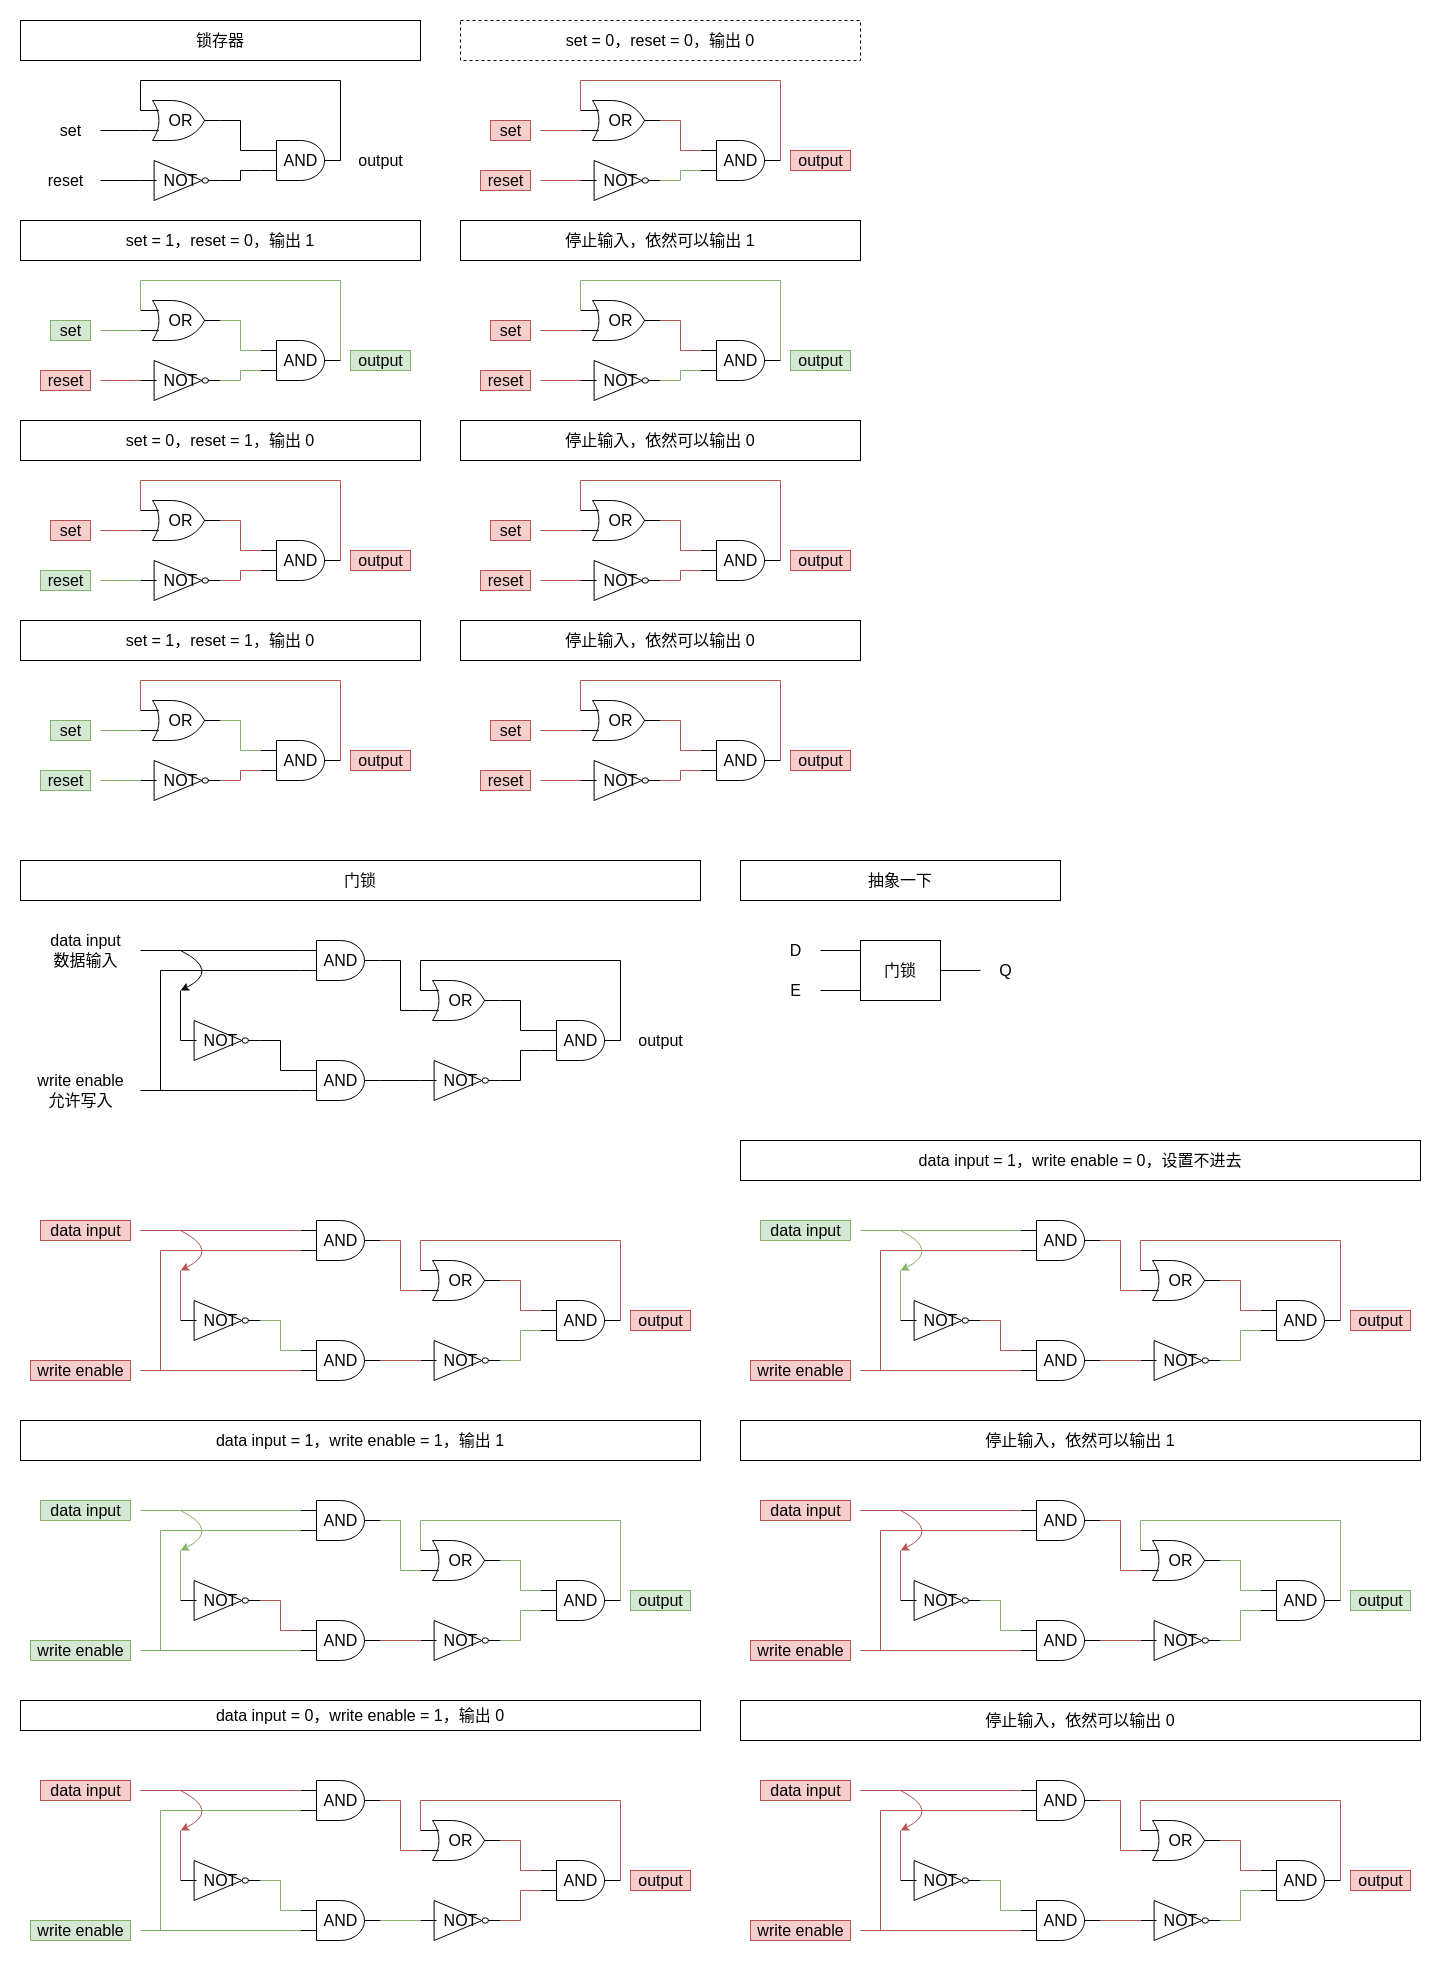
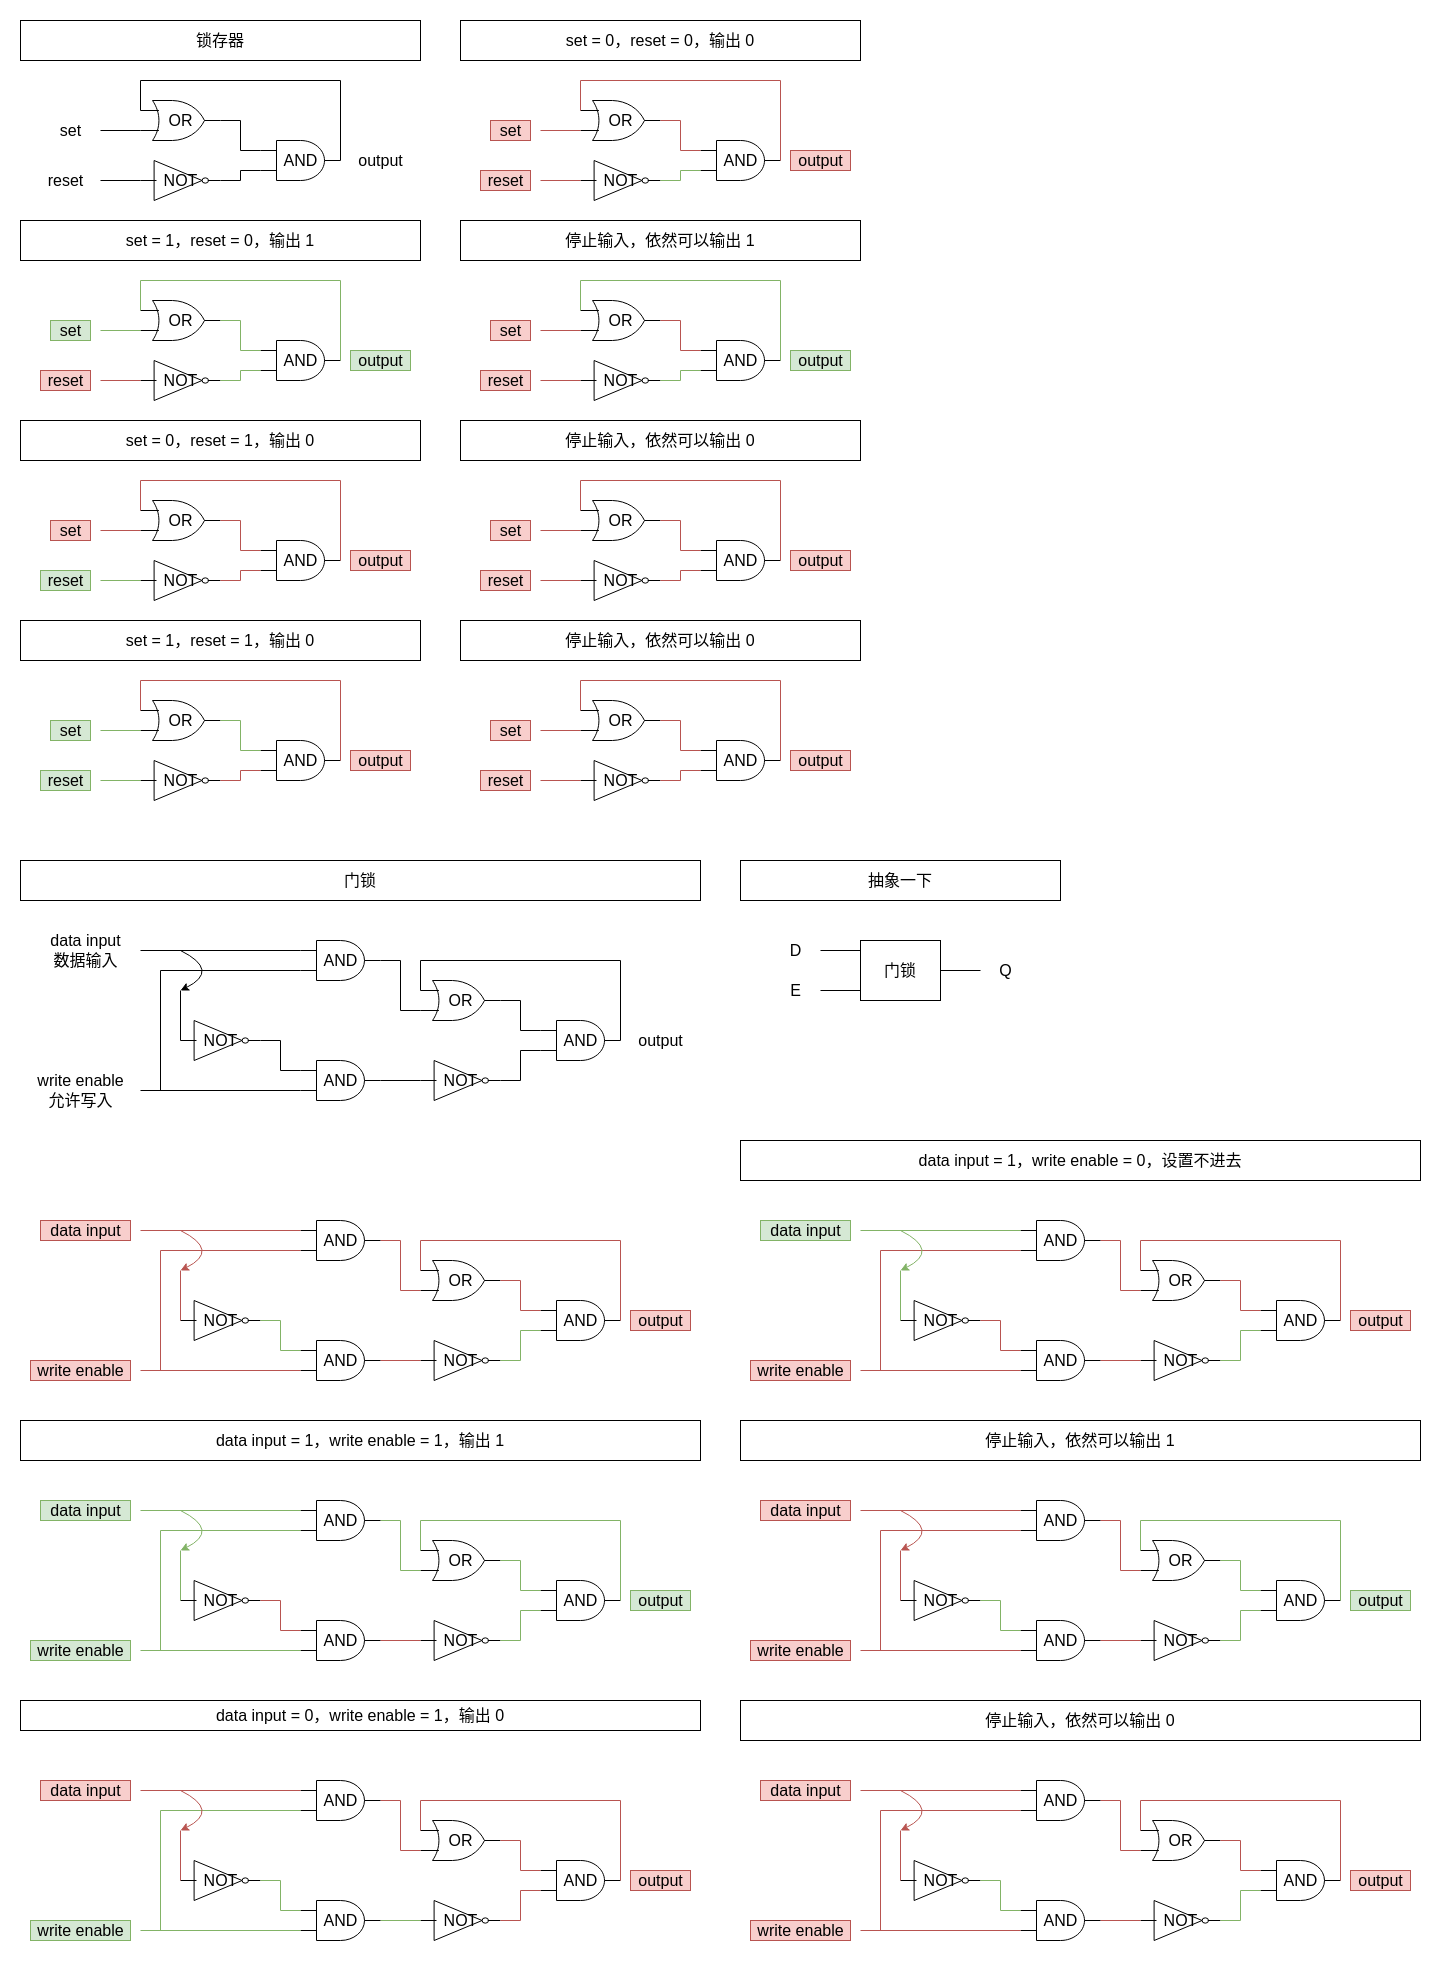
node "set = 0，reset = 0，输出 0": style dashed -> solid
